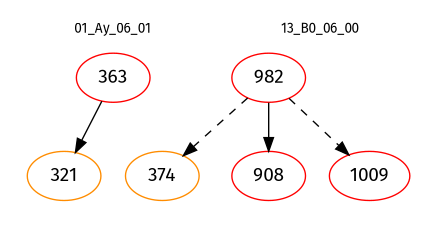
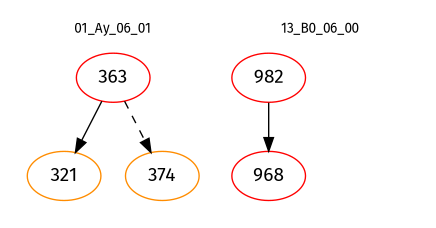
edge "982" -> "374": now "363" -> "374"
node "908": label "908" -> "968"
node "1009": removed
